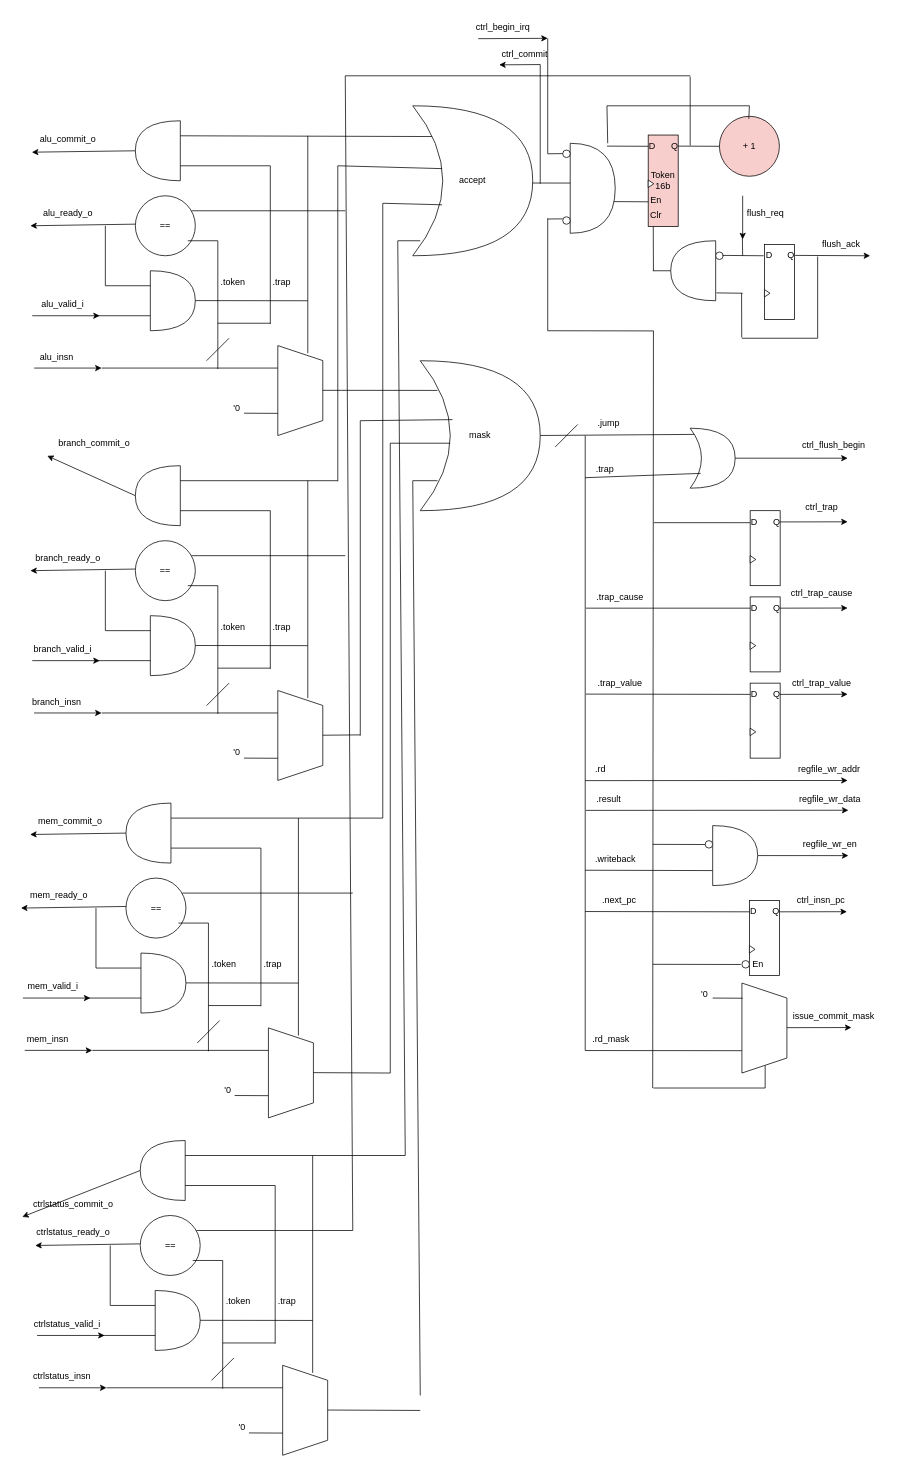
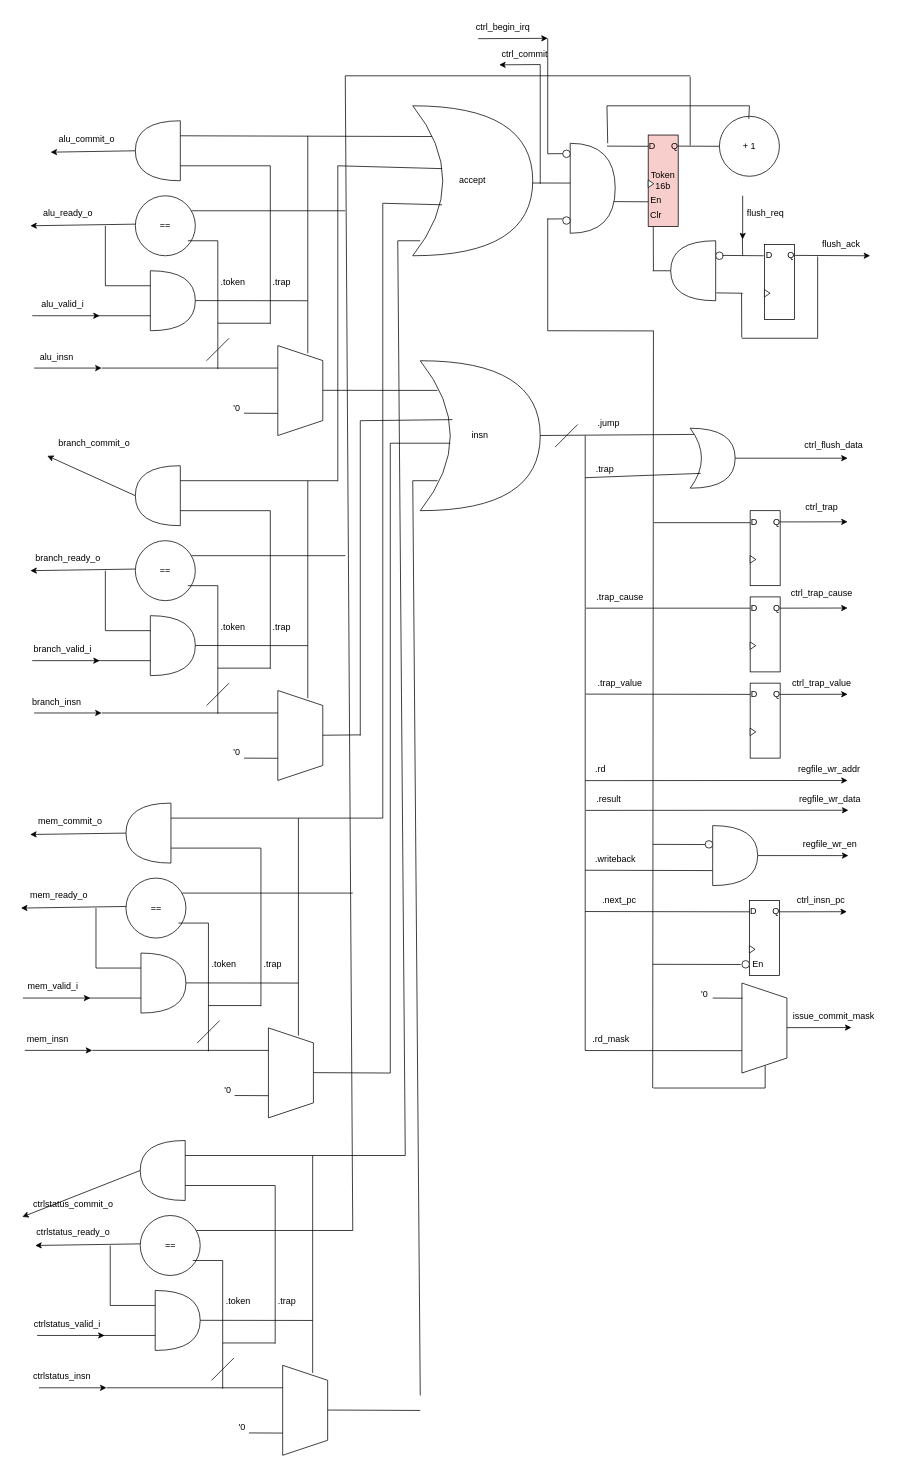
node "alu_commit_o": moved (68, 139) -> (87, 139)
node "+ 1": fillcolor #f8cecc -> #ffffff
node "mask": label "mask" -> "insn"
node "ctrl_flush_begin": label "ctrl_flush_begin" -> "ctrl_flush_data"
